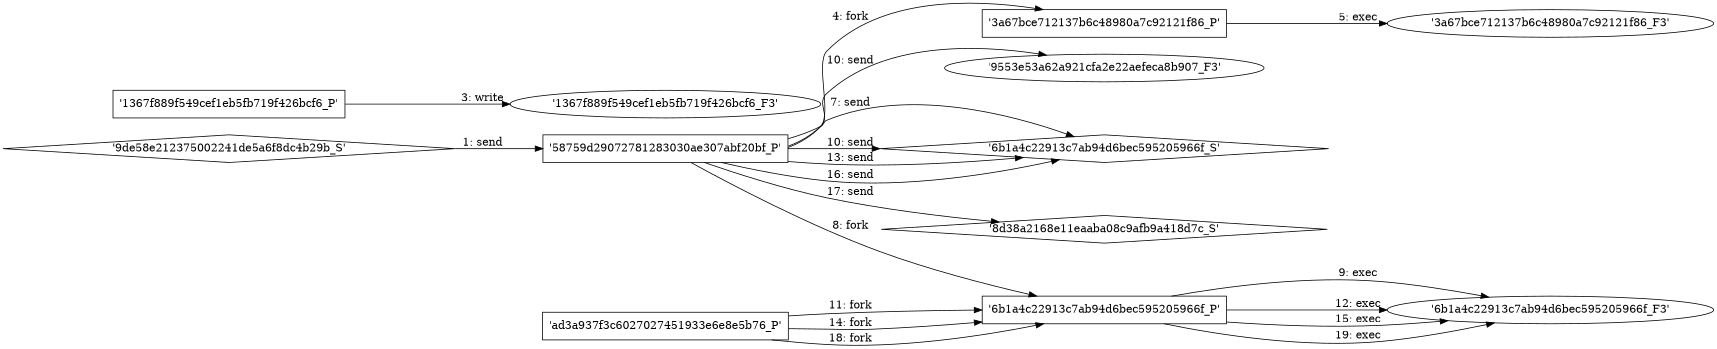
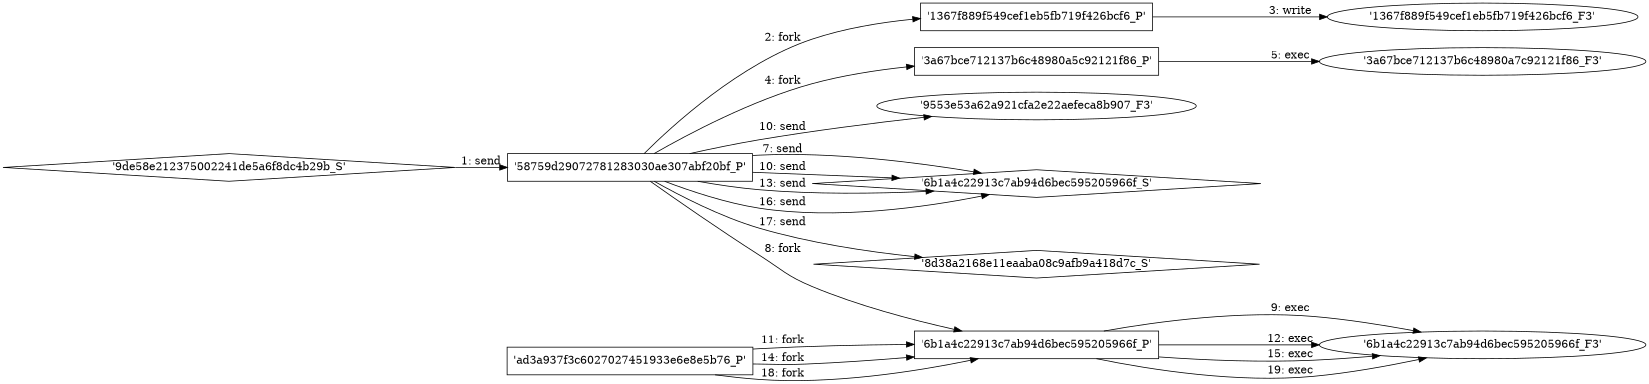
node "'3a67bce712137b6c48980a7c92121f86_P'": label "'3a67bce712137b6c48980a7c92121f86_P'" -> "'3a67bce712137b6c48980a5c92121f86_P'"
edge "'58759d29072781283030ae307abf20bf_P'" -> "'1367f889f549cef1eb5fb719f426bcf6_P'": added, label "2: fork"
